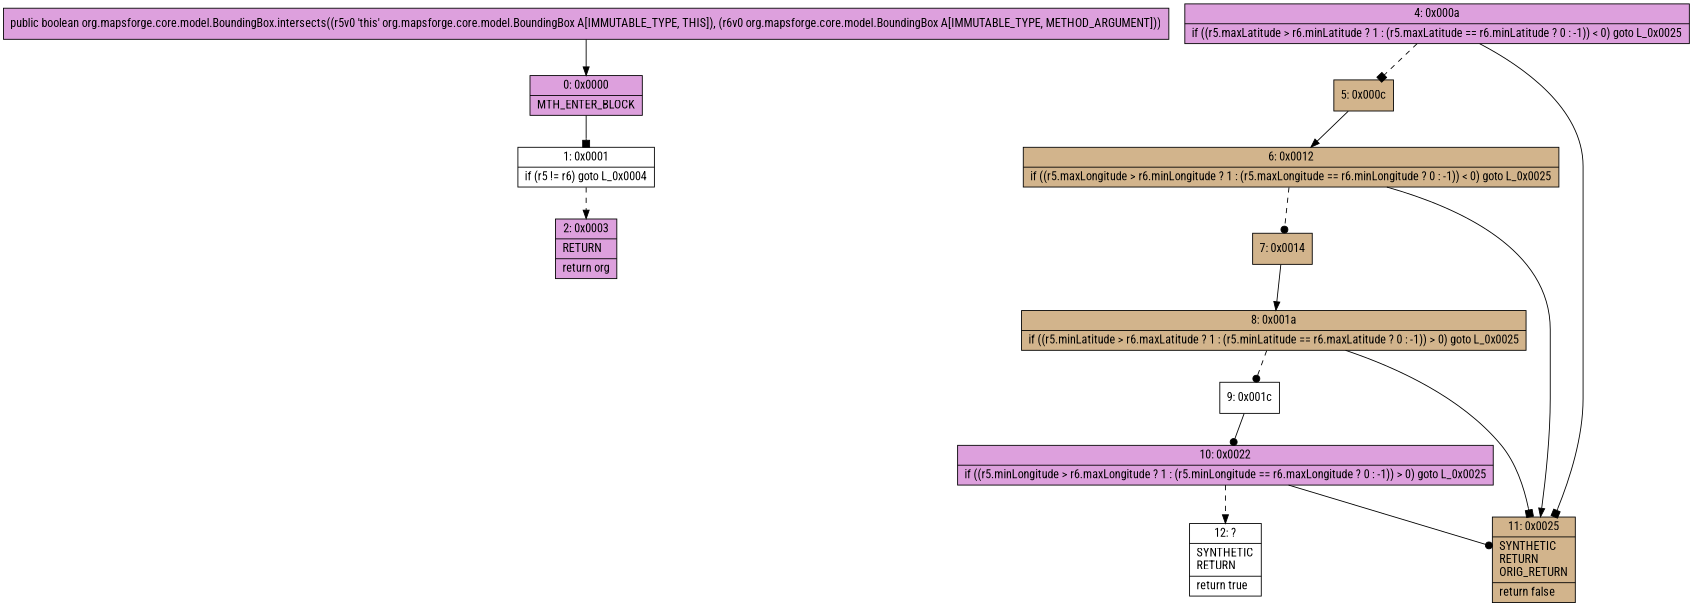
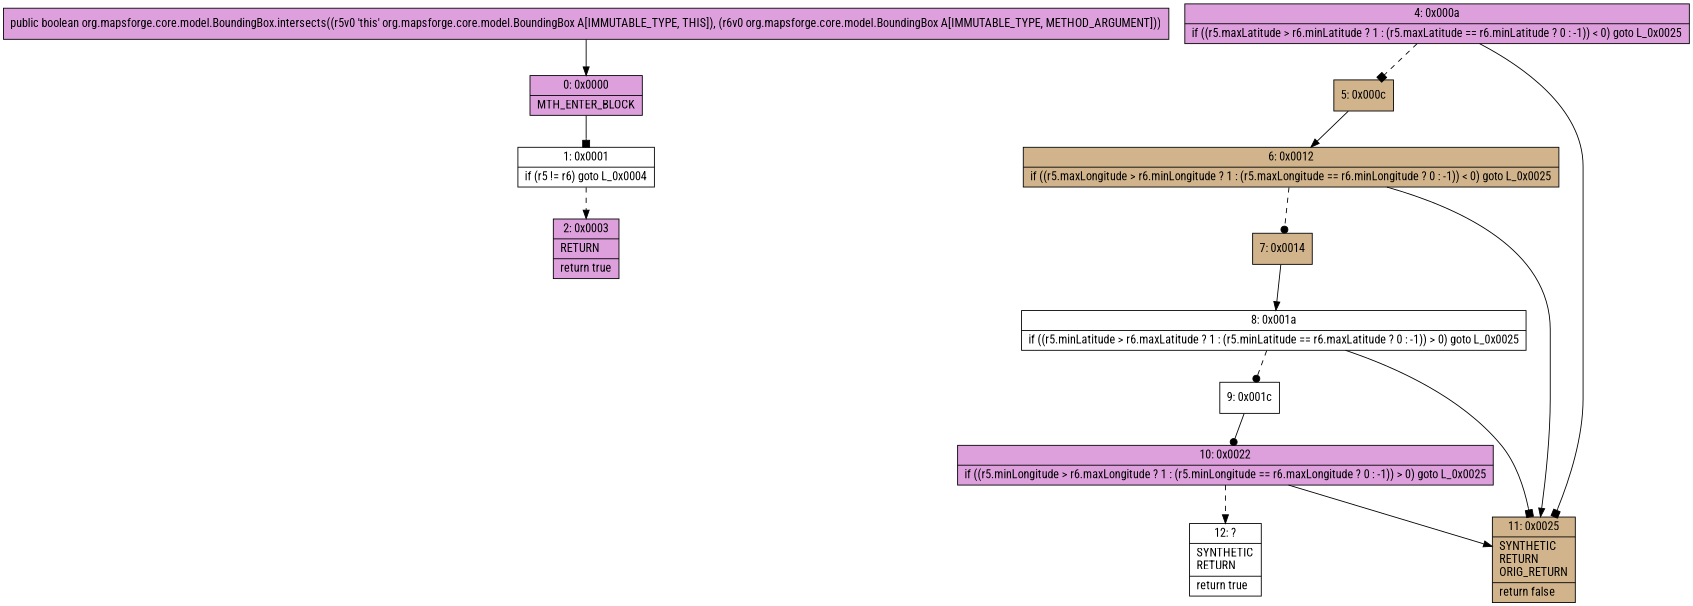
node "2: 0x0003": text "return org" -> "return true"
node "8: 0x001a": fillcolor tan -> white
edge "10: 0x0022" -> "11: 0x0025": arrowhead dot -> normal
